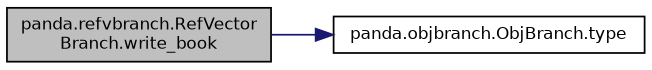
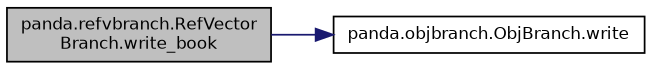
node "panda.objbranch.ObjBranch.type": label "panda.objbranch.ObjBranch.type" -> "panda.objbranch.ObjBranch.write"
